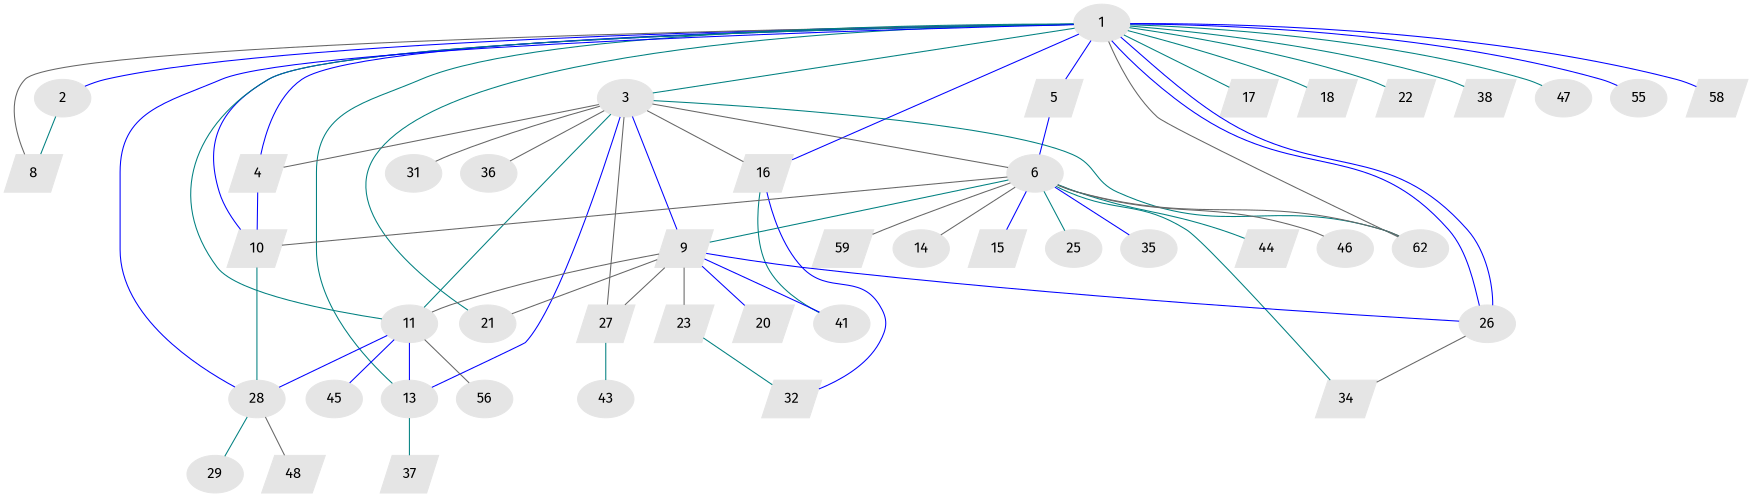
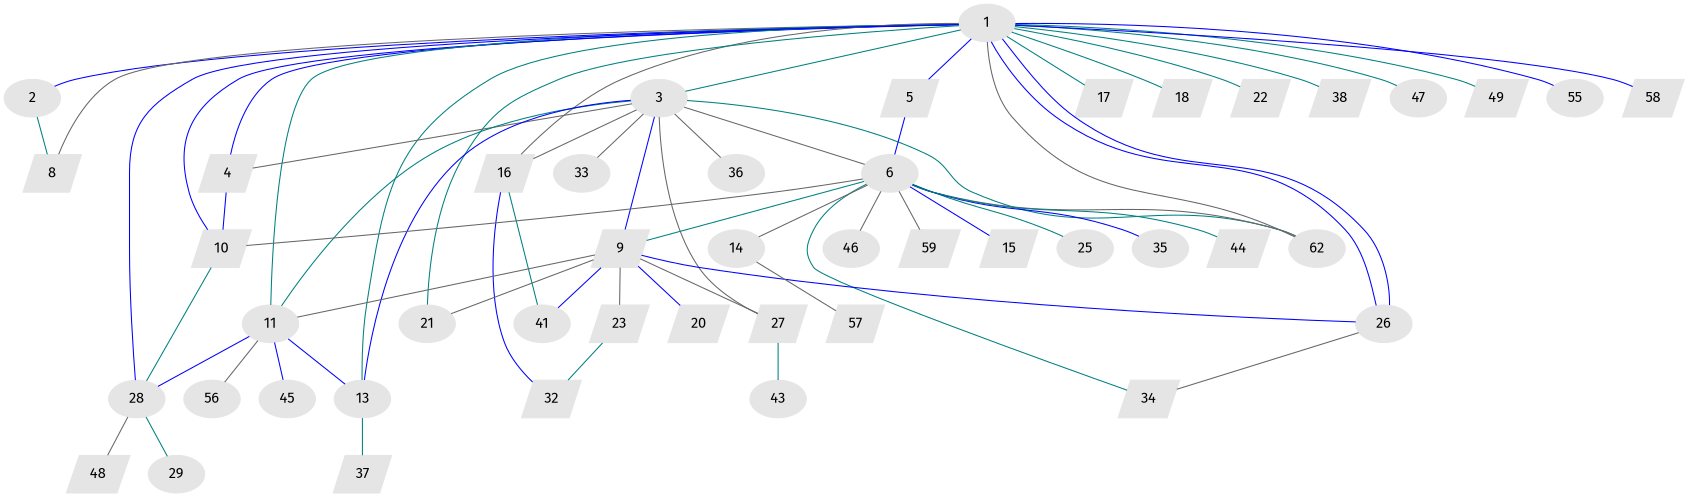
edge "1" -- "16": color blue -> gray40
node "49": added
node "31": label "31" -> "33"
node "57": added
